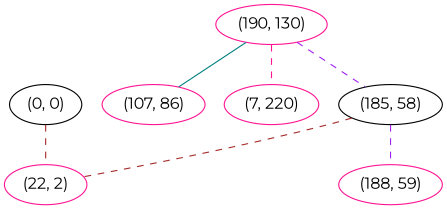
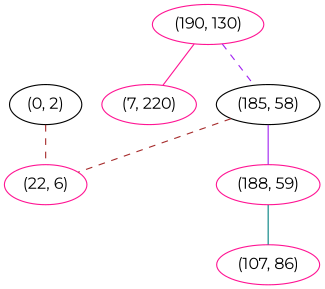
edge "(190, 130)" -- "(107, 86)": now "(188, 59)" -- "(107, 86)"
edge "(190, 130)" -- "(7, 220)": style dashed -> solid
node "(0, 0)": label "(0, 0)" -> "(0, 2)"
edge "(185, 58)" -- "(188, 59)": style dashed -> solid
node "(22, 2)": label "(22, 2)" -> "(22, 6)"
